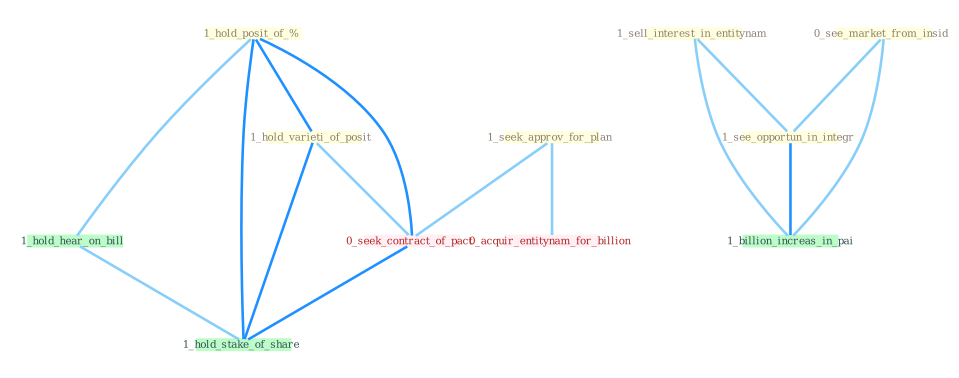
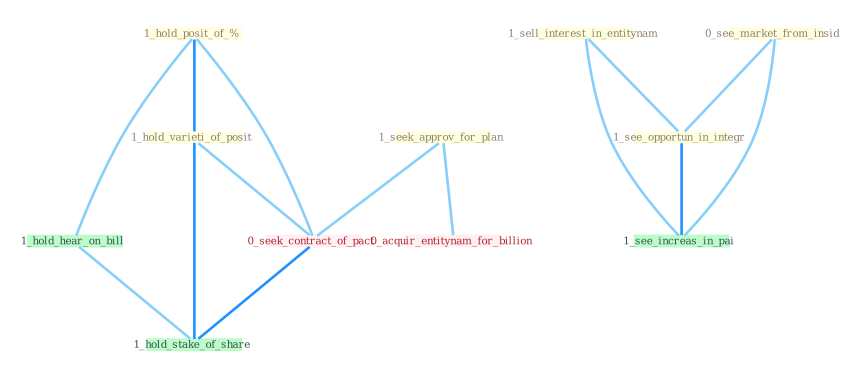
edge "1_hold_posit_of_%" -- "0_seek_contract_of_pact": color #1e90ff -> #87cefa
edge "1_hold_posit_of_%" -- "1_hold_stake_of_share": removed
node "1_billion_increas_in_pai": label "1_billion_increas_in_pai" -> "1_see_increas_in_pai"
